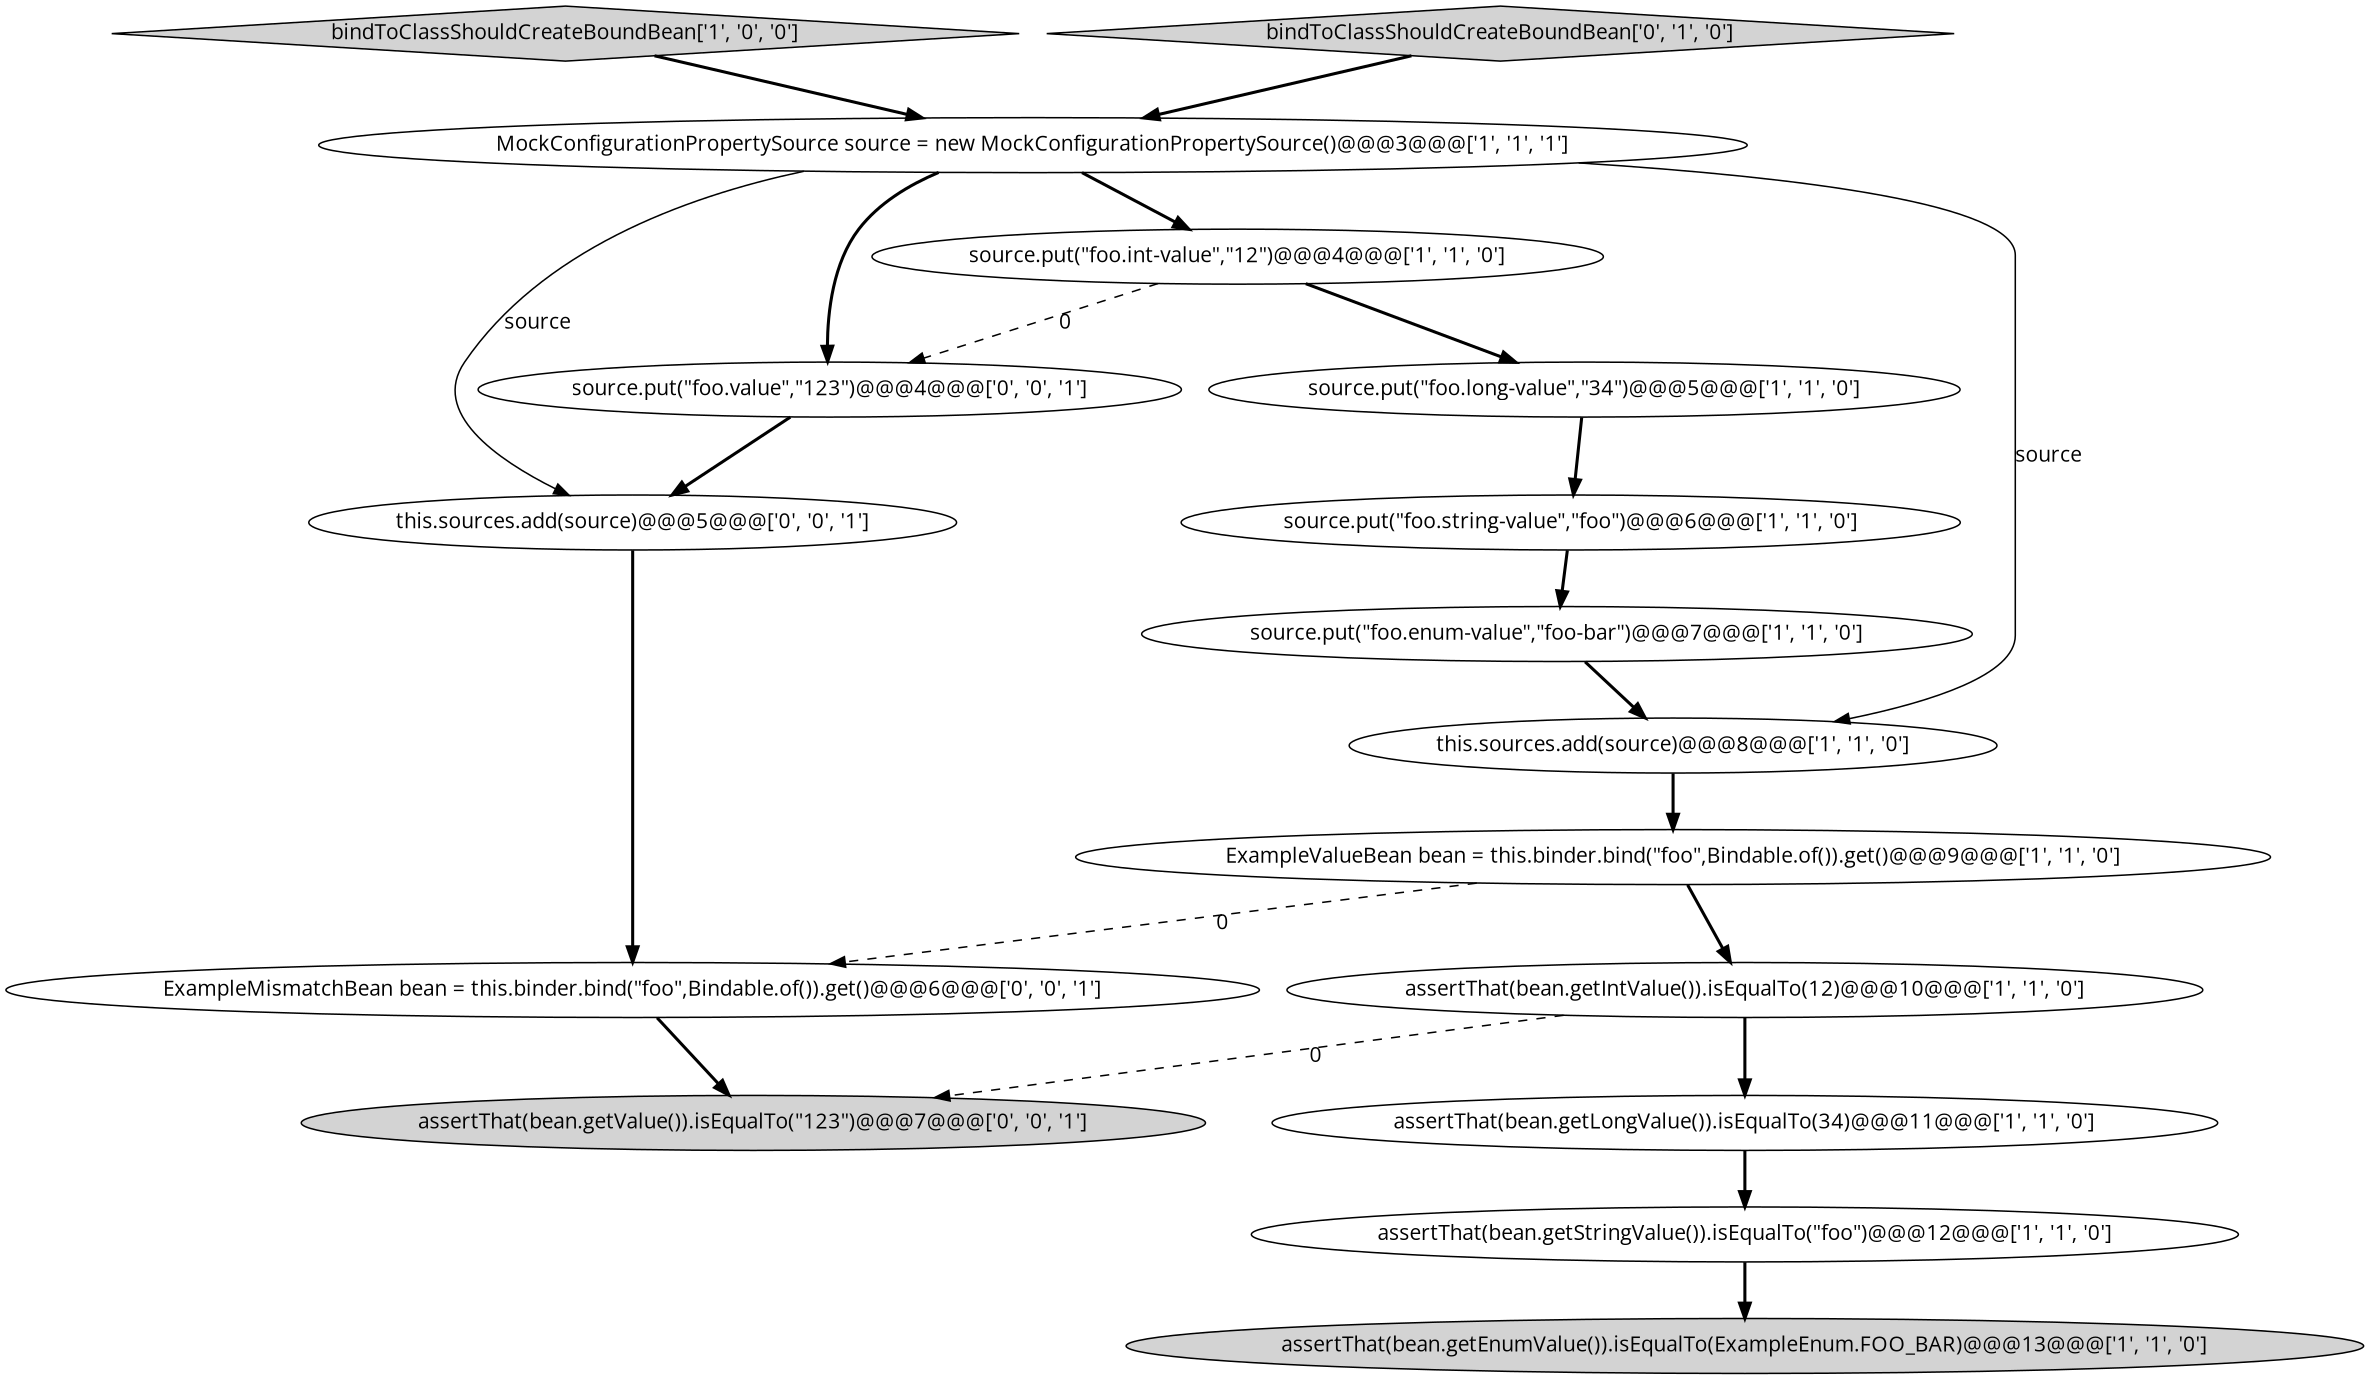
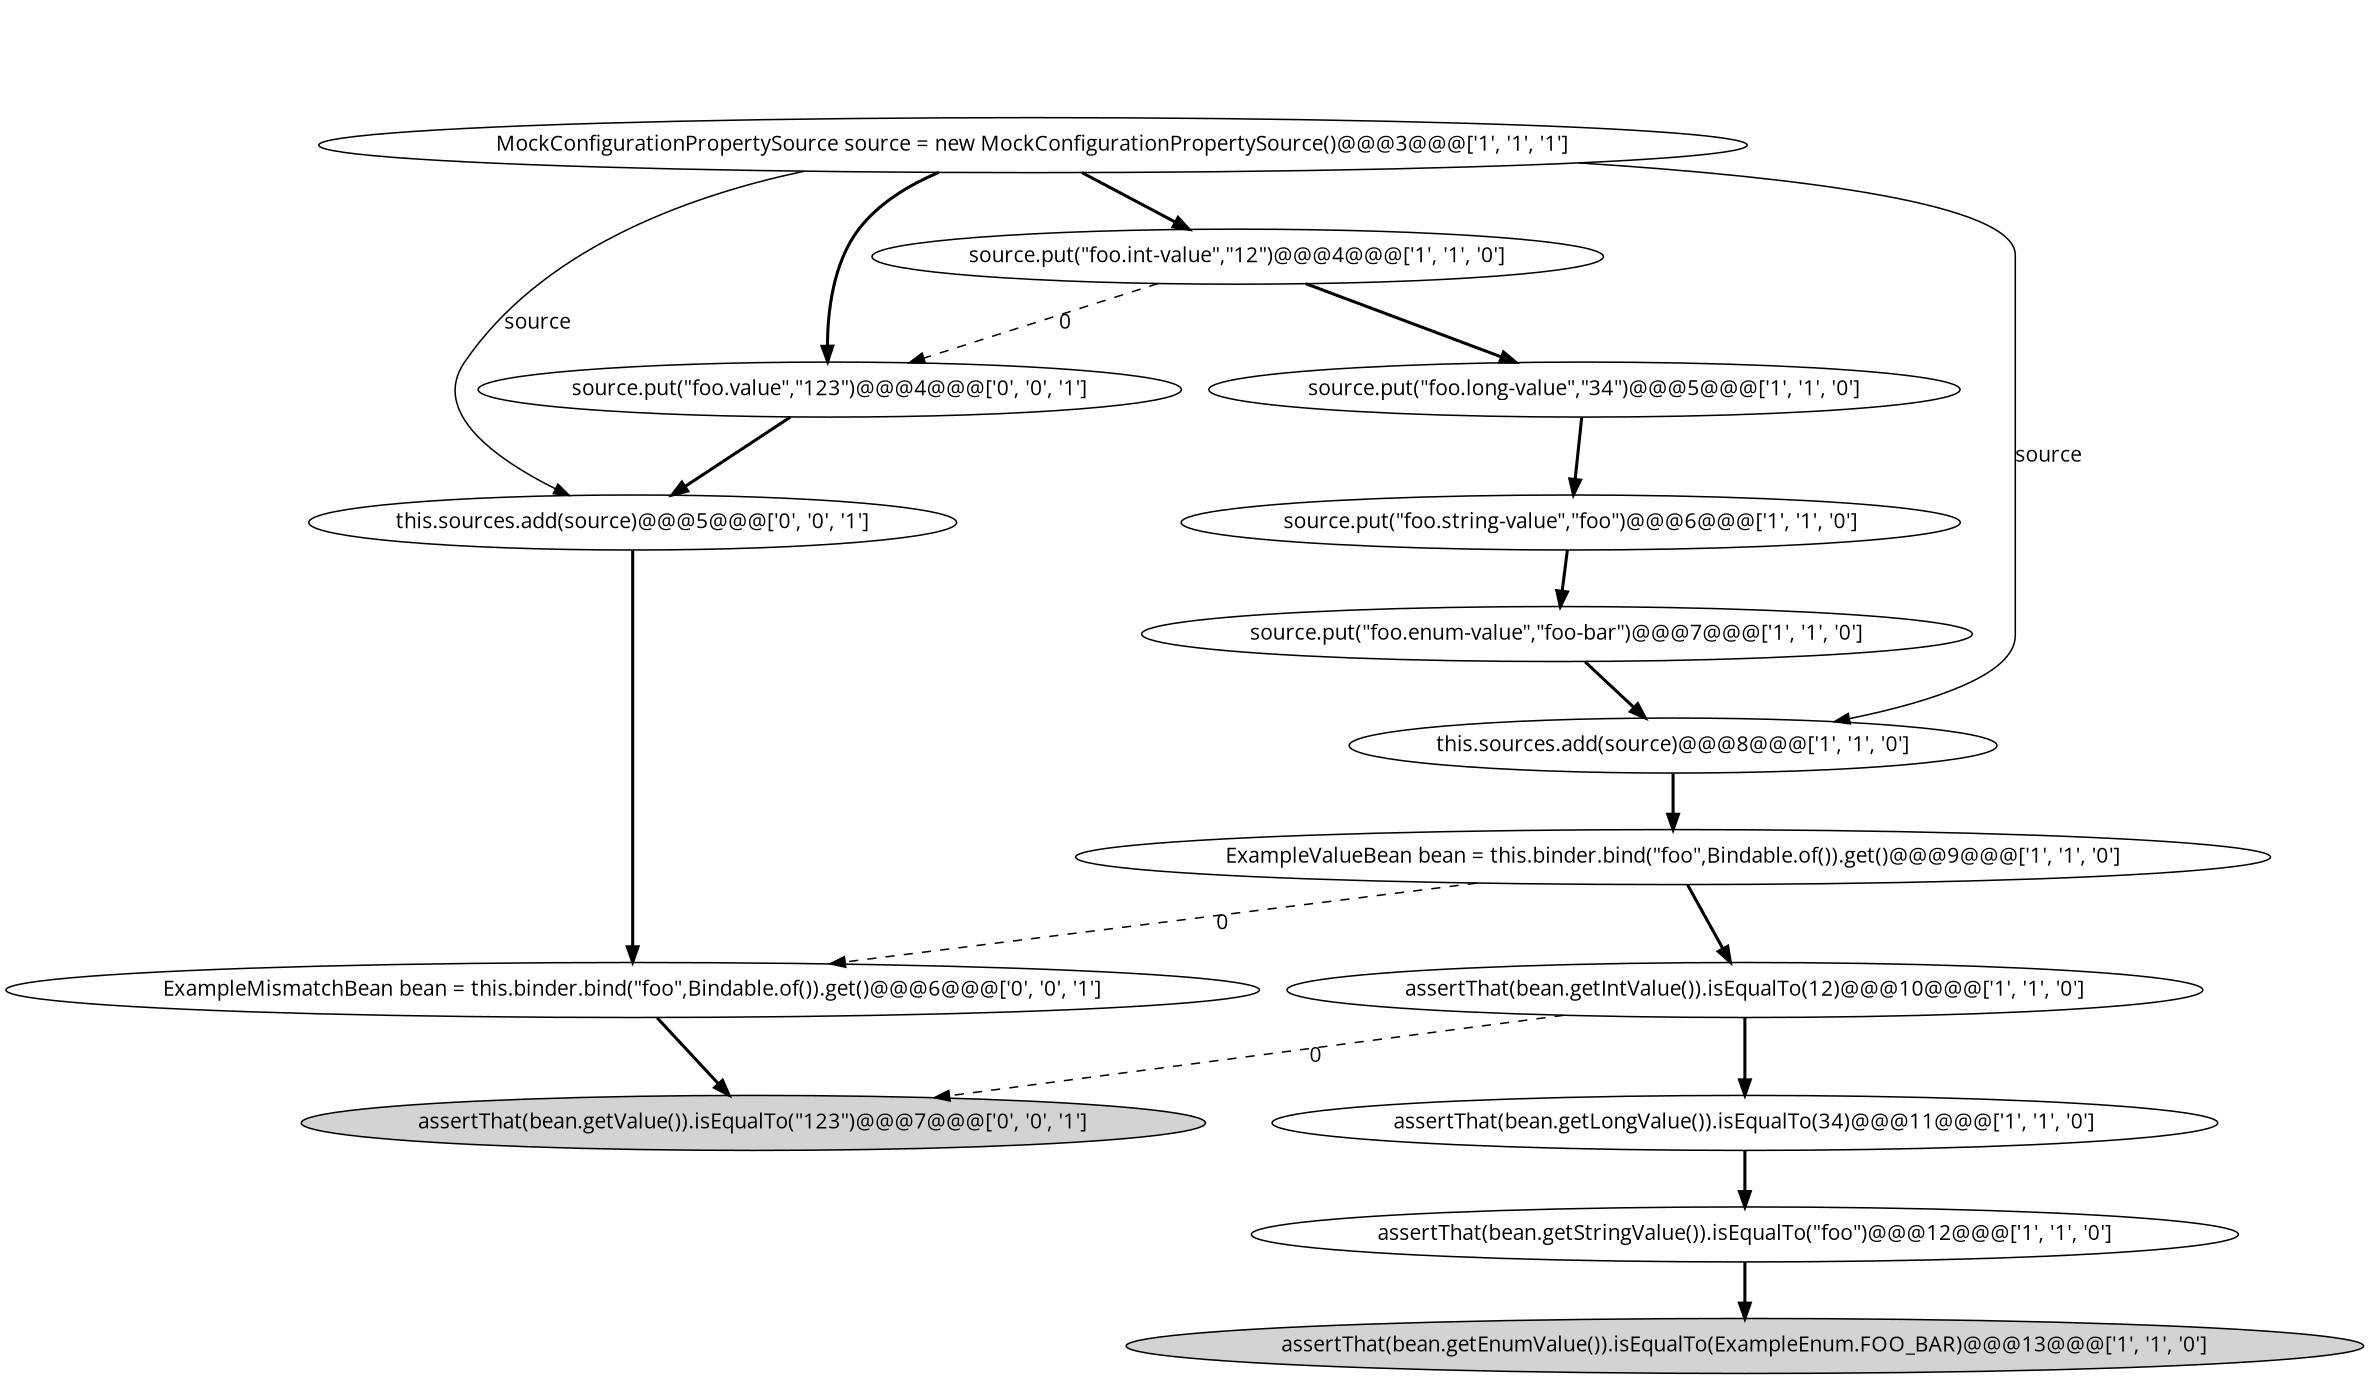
node "bindToClassShouldCreateBoundBean['1', '0', '0']": removed
node "bindToClassShouldCreateBoundBean['0', '1', '0']": removed
